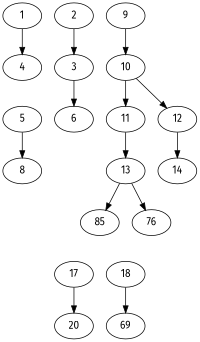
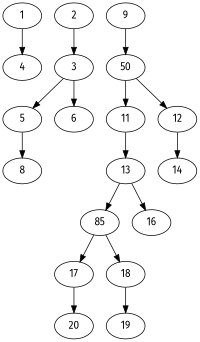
node "10": label "10" -> "50"
edge "3" -> "5": added
node "76": label "76" -> "16"
edge "85" -> "17": added
edge "85" -> "18": added
node "69": label "69" -> "19"
